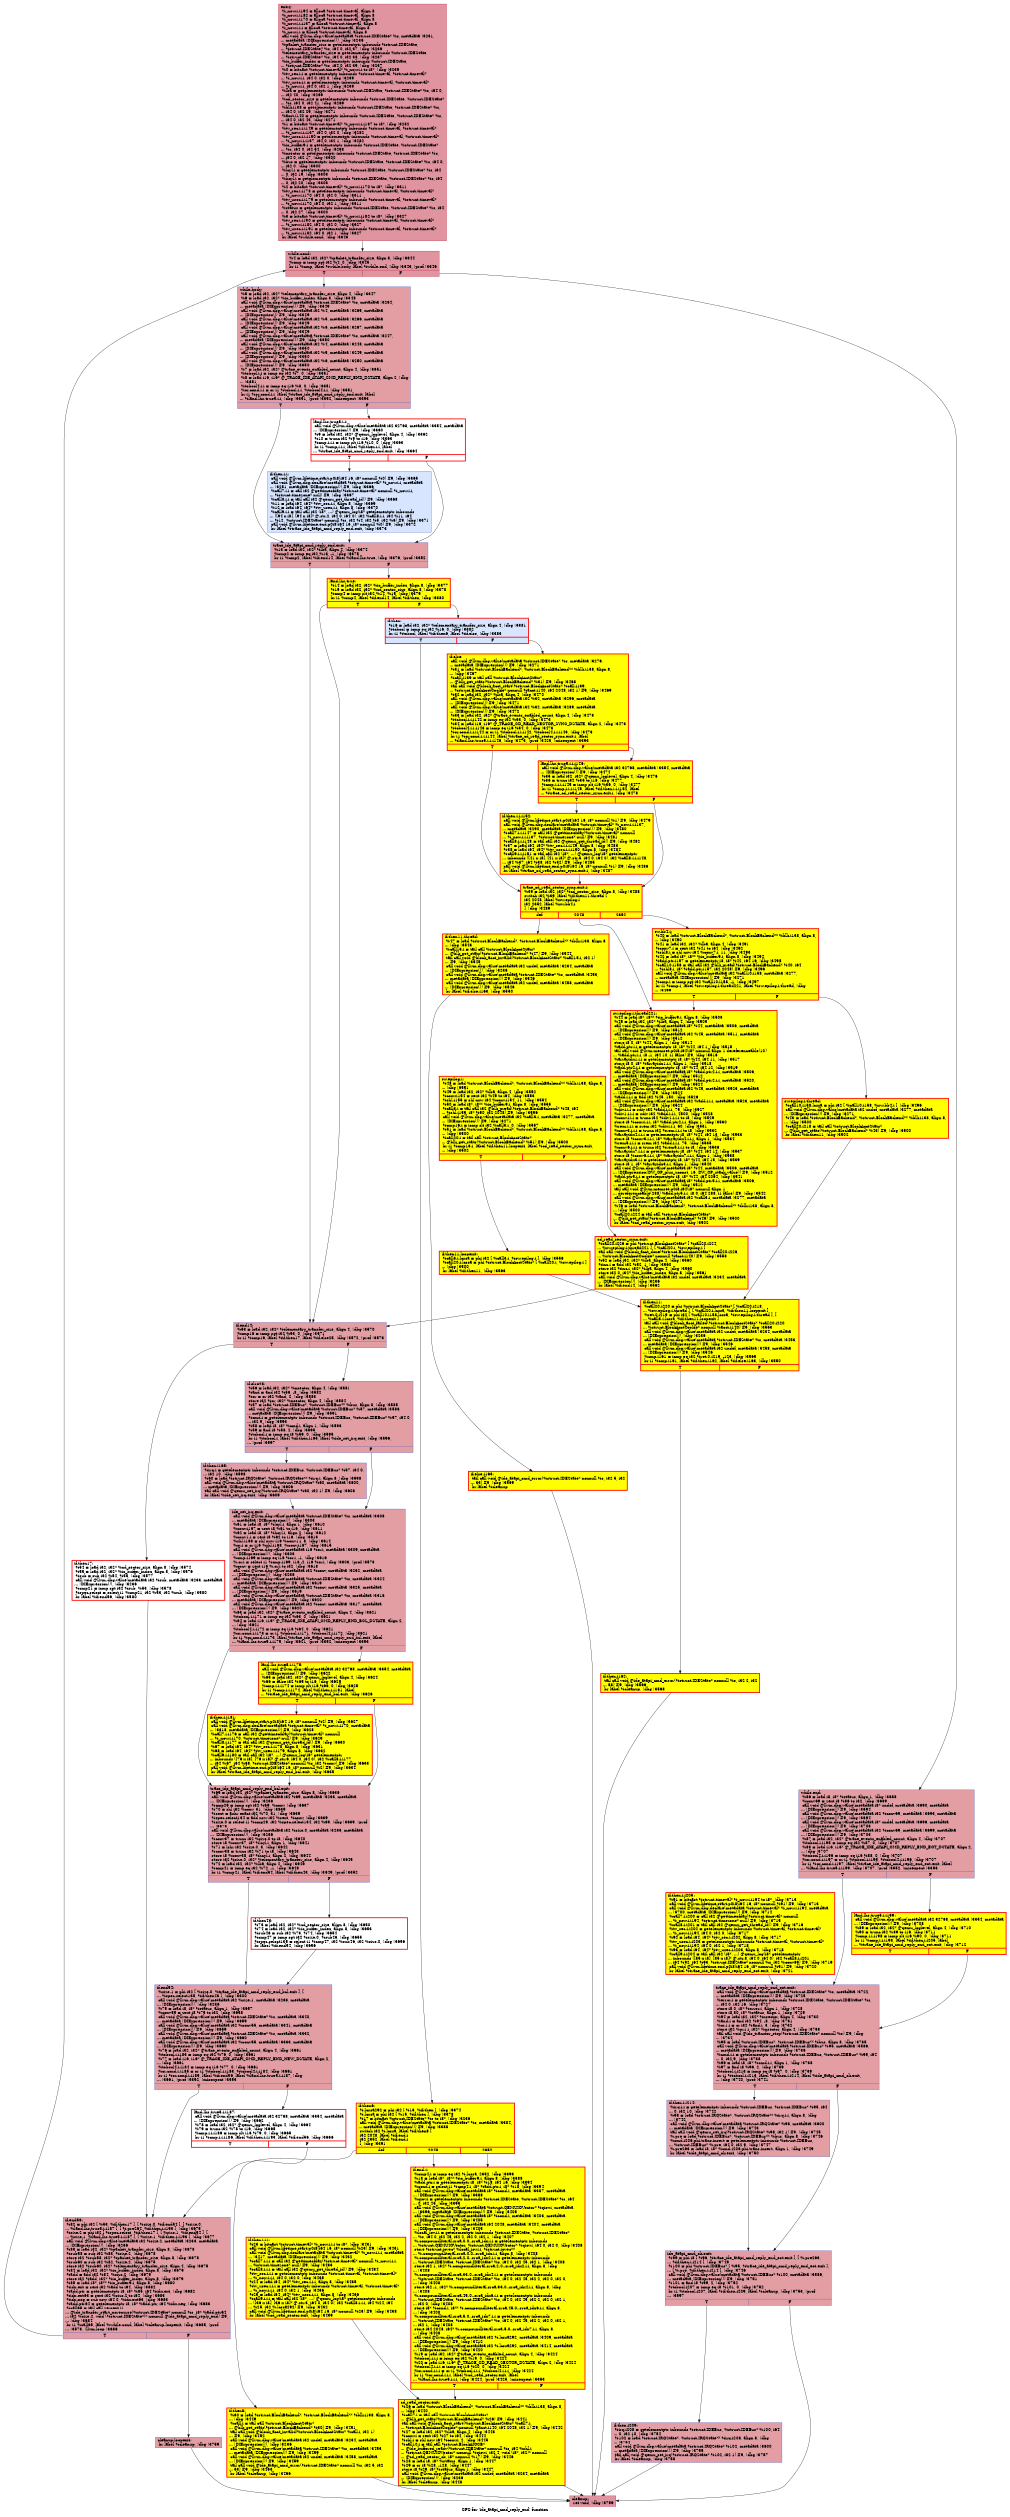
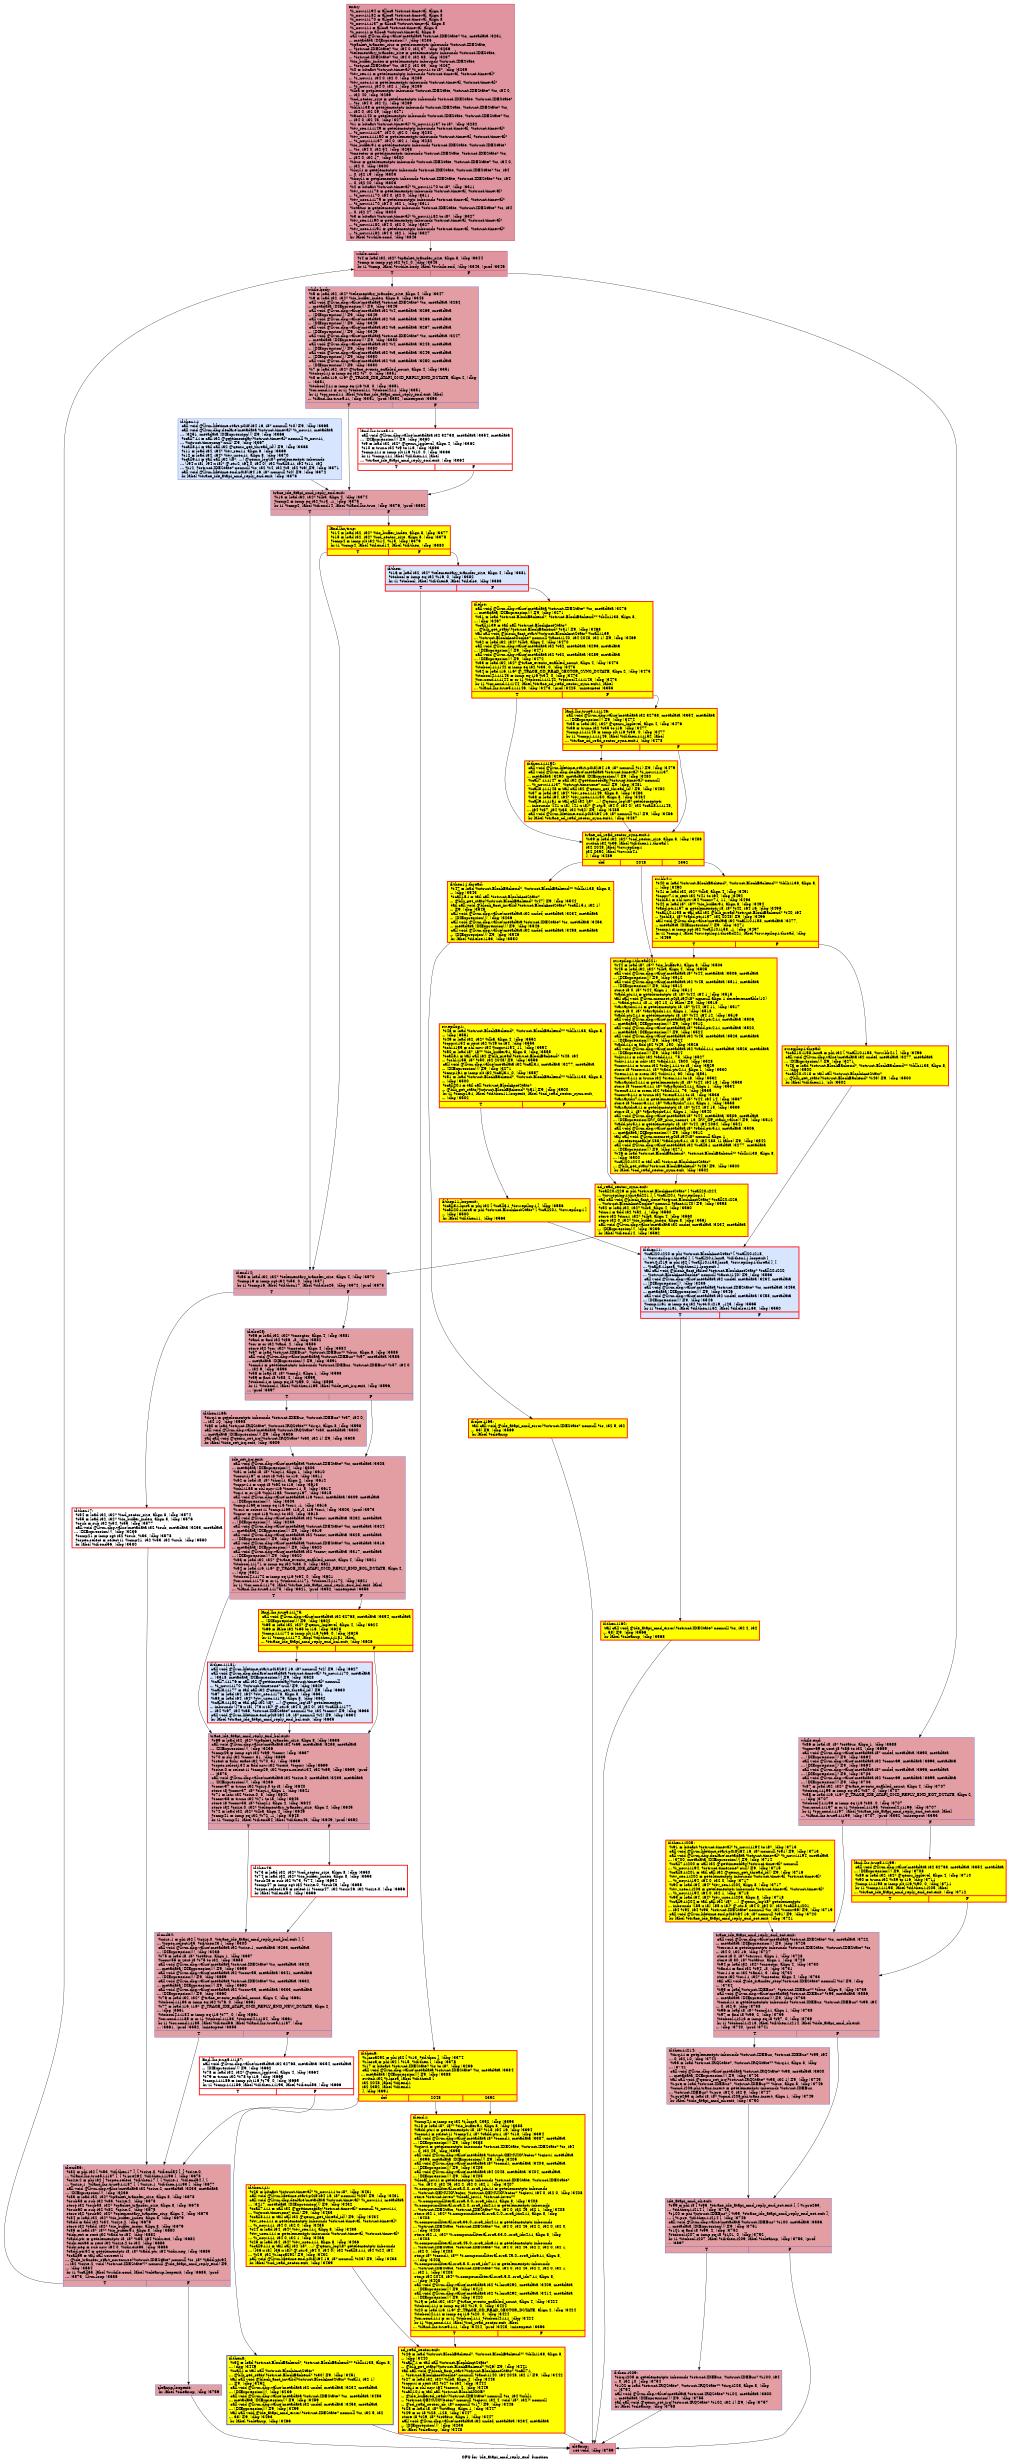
edge "land.lhs.true5.i.i:" -> "if.then.i.i:": removed
node "sw.epilog.i.thread:": text "br label %if.then11, !dbg !3502" -> "br label %if.then11, !slt !3502"
node "if.then11:": fillcolor yellow -> #a7c5fe70
node "if.then.i.i181:": fillcolor yellow -> #a7c5fe70
node "if.then8:": color red -> #3d50c3ff
